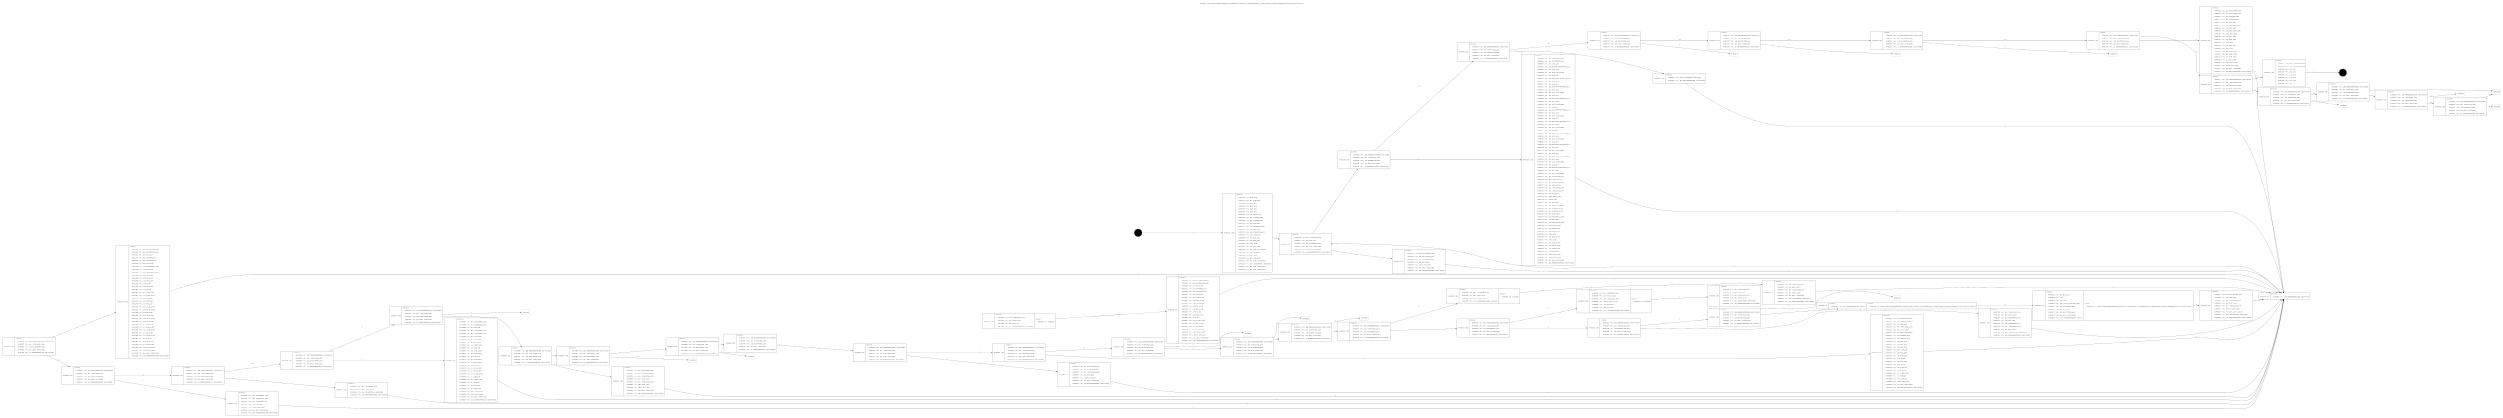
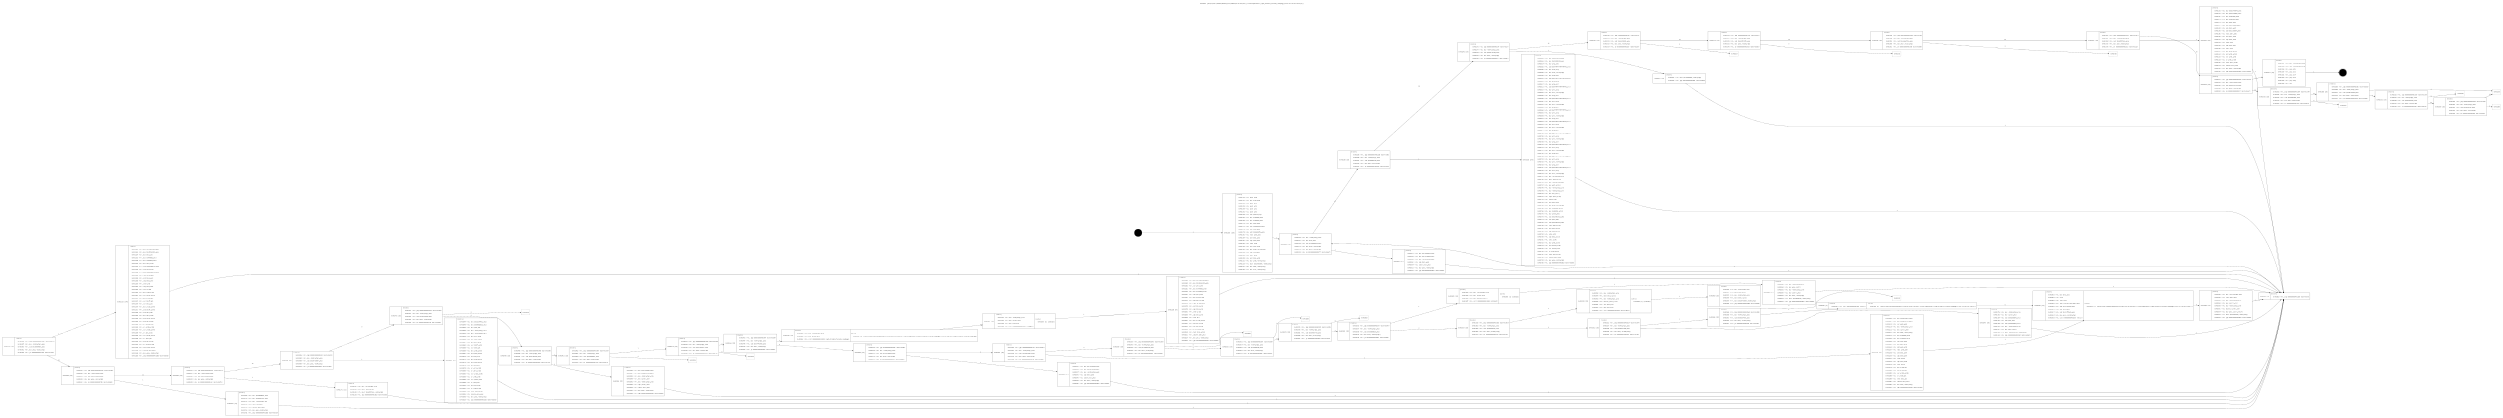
node "0x401ab5 [12]": added
edge "0x401cba [93]" -> "0x401dbd [5]": now "0x401cba [93]" -> "0x4019b0 [40]"
